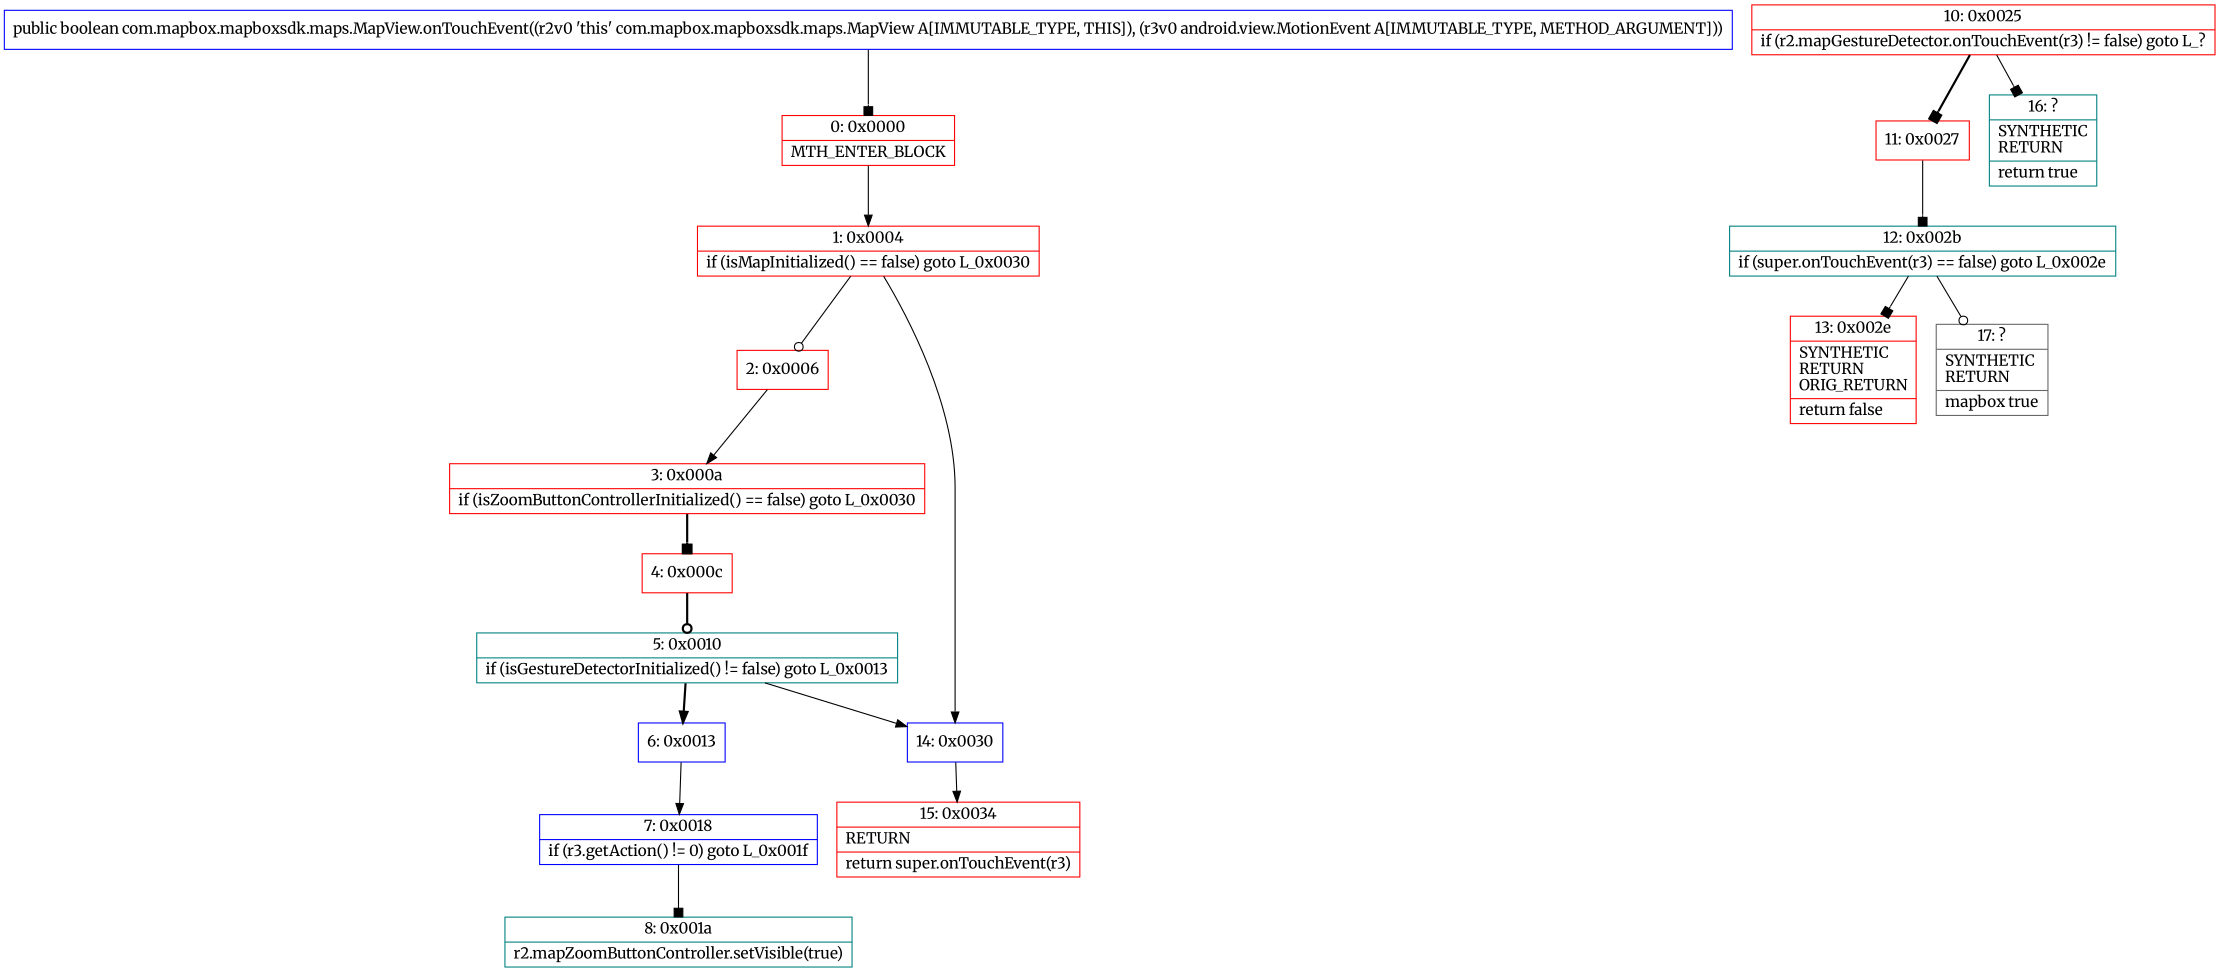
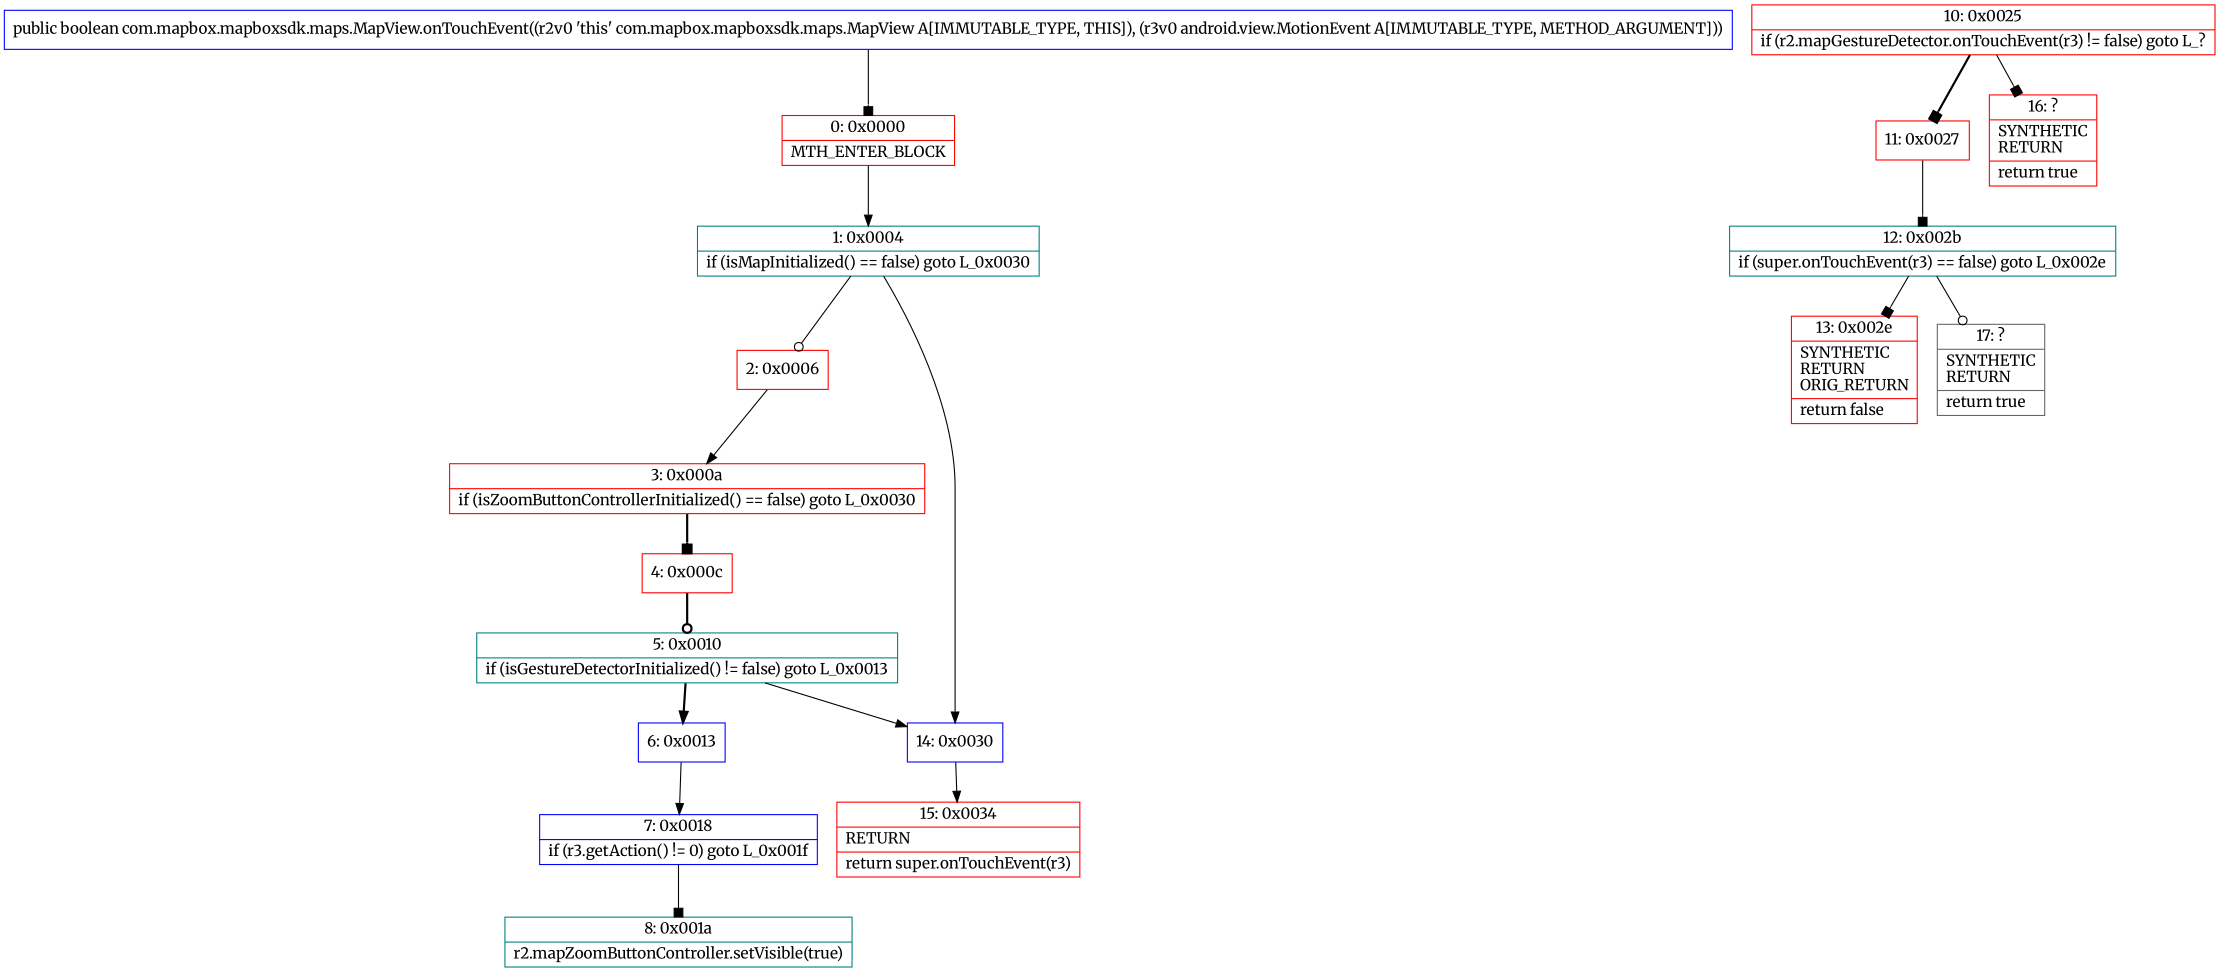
node "16: ?": color teal -> red
node "1: 0x0004": color red -> teal
node "17: ?": text "mapbox true" -> "return true"
